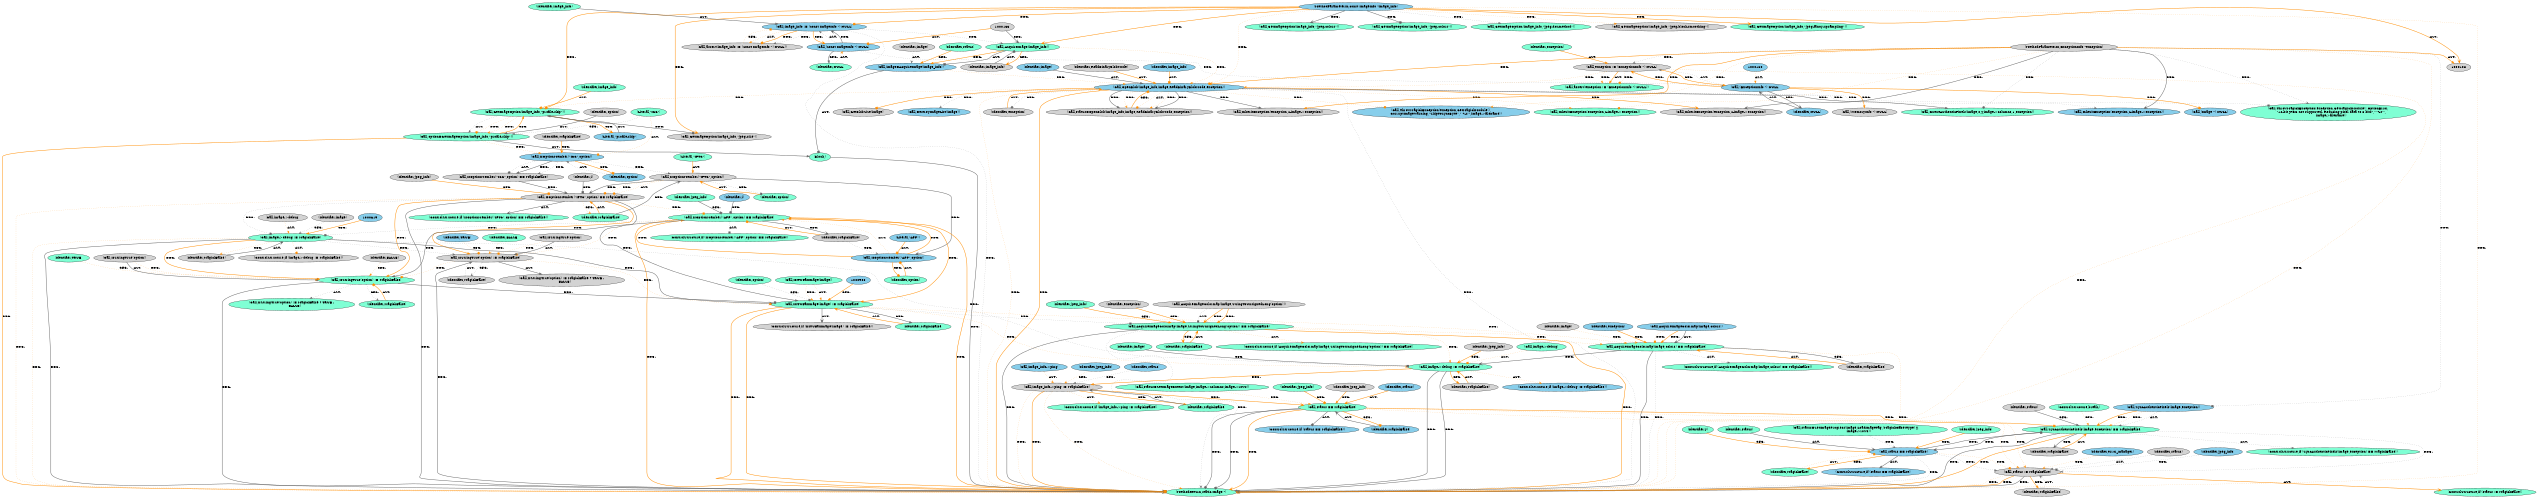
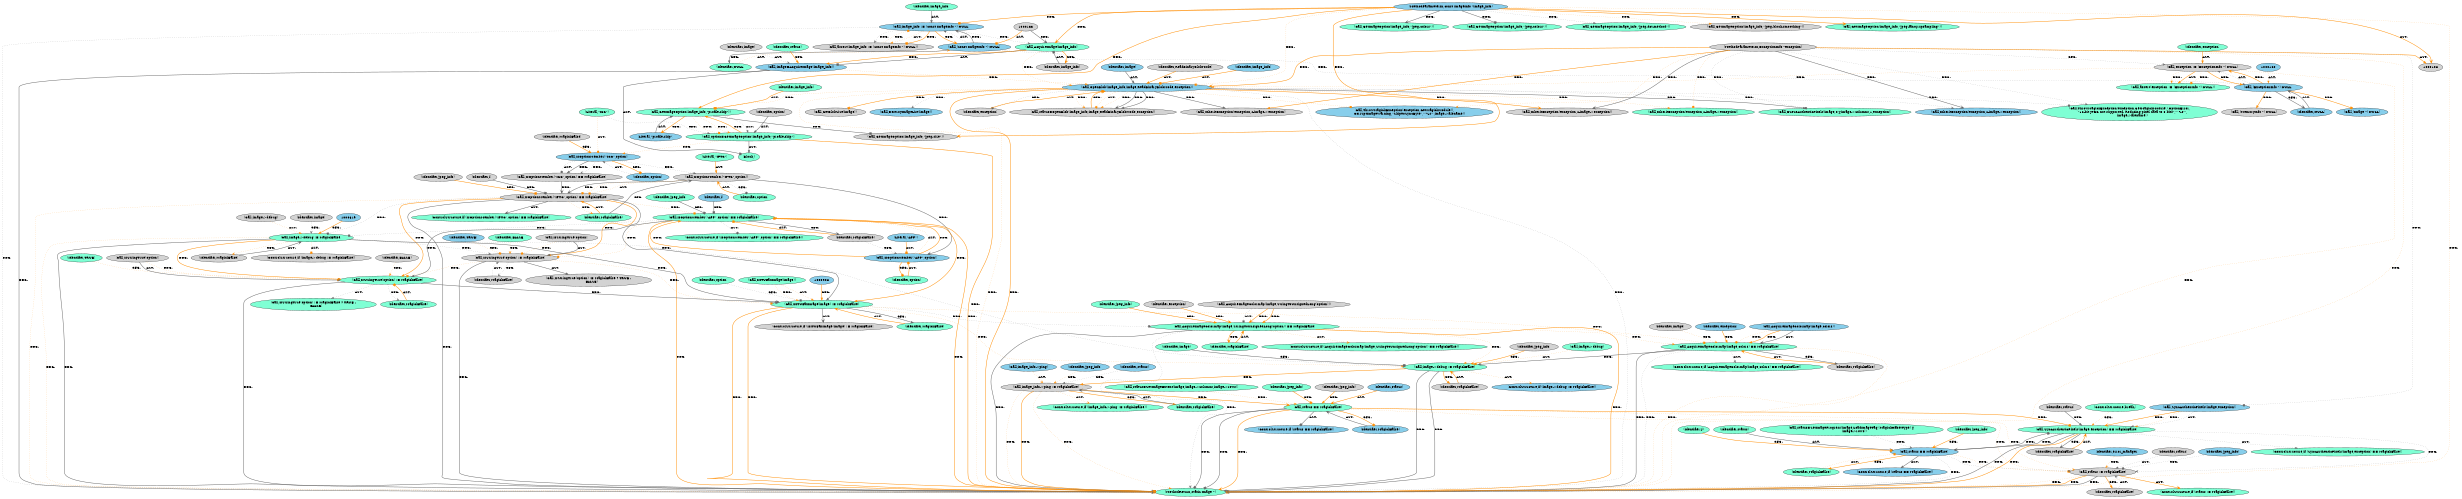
edge "(MethodParameterIn,ExceptionInfo *exception)" -> "(Call,exception != (ExceptionInfo *) NULL)": label "DDG: " -> "CFG: "
edge "(Call,IsITUFaxImage(image) != MagickFalse)" -> "(Call,AcquireImageColormap(image,colors) == MagickFalse)": arrowhead normal -> box
edge "(Block,)" -> "(MethodReturn,static Image *)": now "(Call,image=AcquireImage(image_info))" -> "(MethodReturn,static Image *)"
